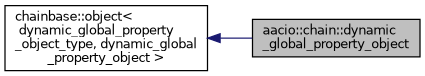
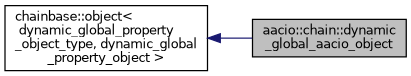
node "aacio::chain::dynamic _global_property_object": label "aacio::chain::dynamic _global_property_object" -> "aacio::chain::dynamic _global_aacio_object"
